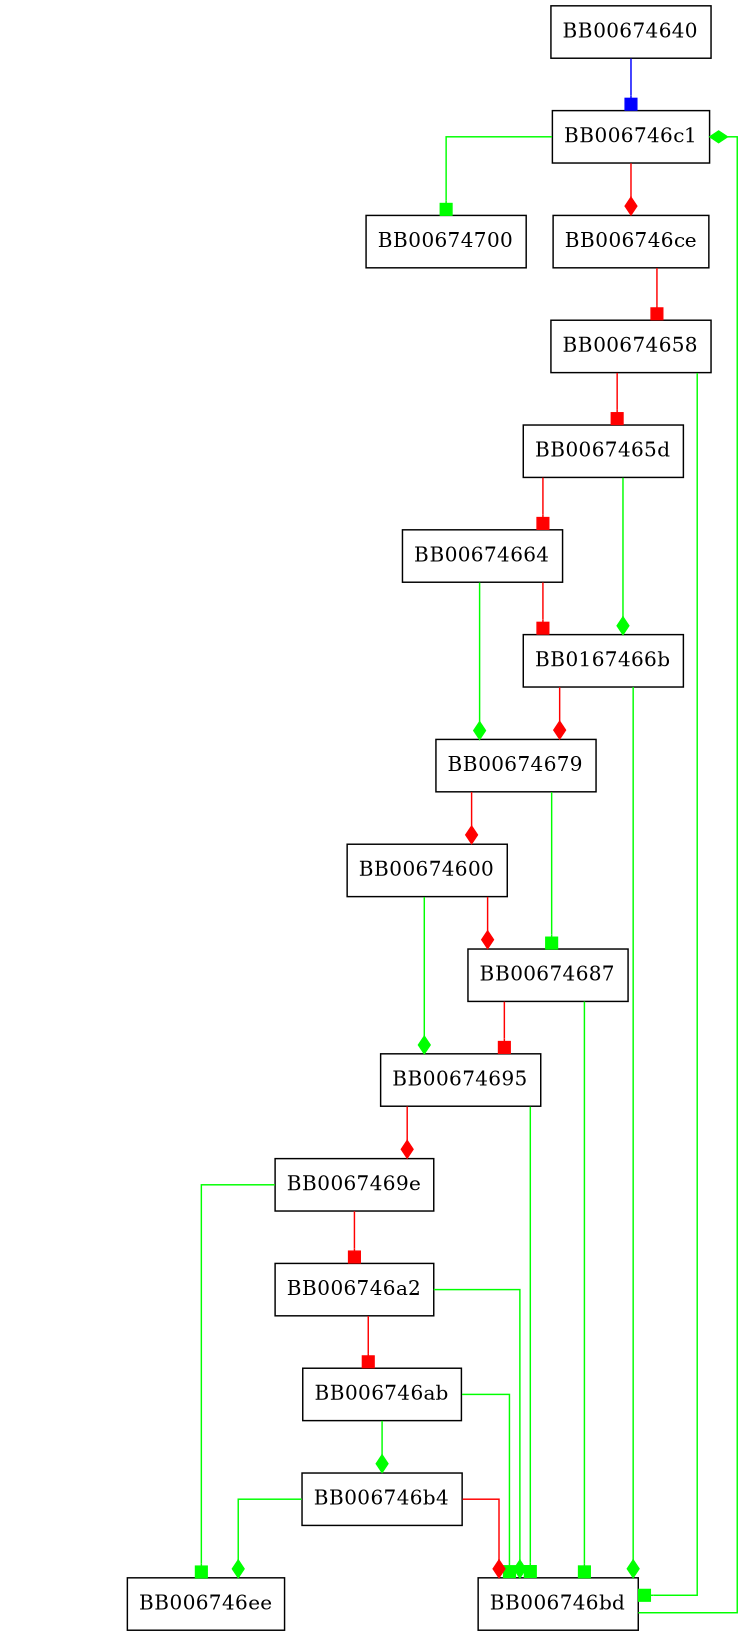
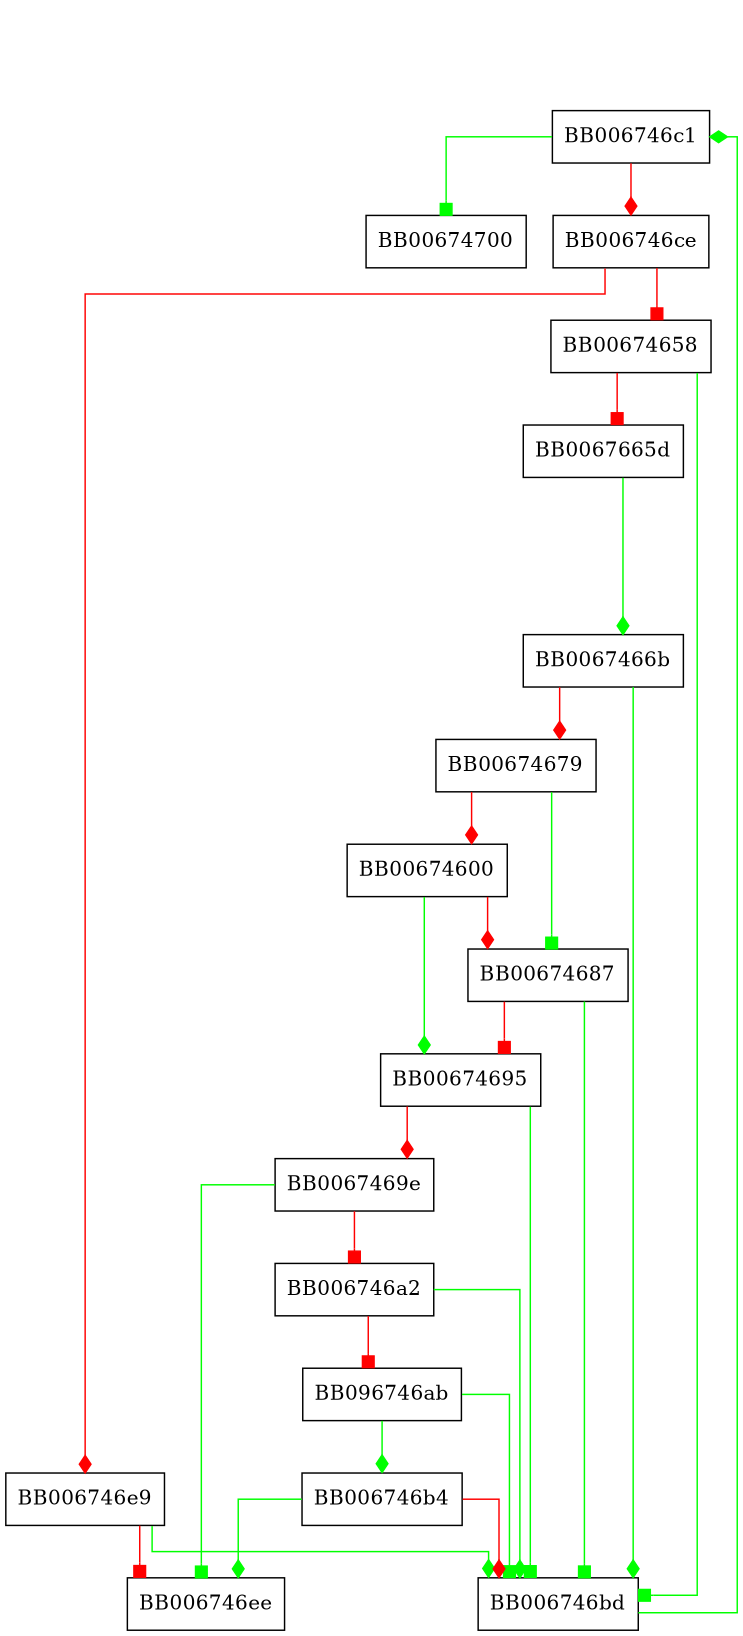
node "BB00674640": removed
node "BB0067465d": label "BB0067465d" -> "BB0067665d"
node "BB00674664": removed
node "BB0167466b": label "BB0167466b" -> "BB0067466b"
node "BB006746ab": label "BB006746ab" -> "BB096746ab"
node "BB006746e9": added
